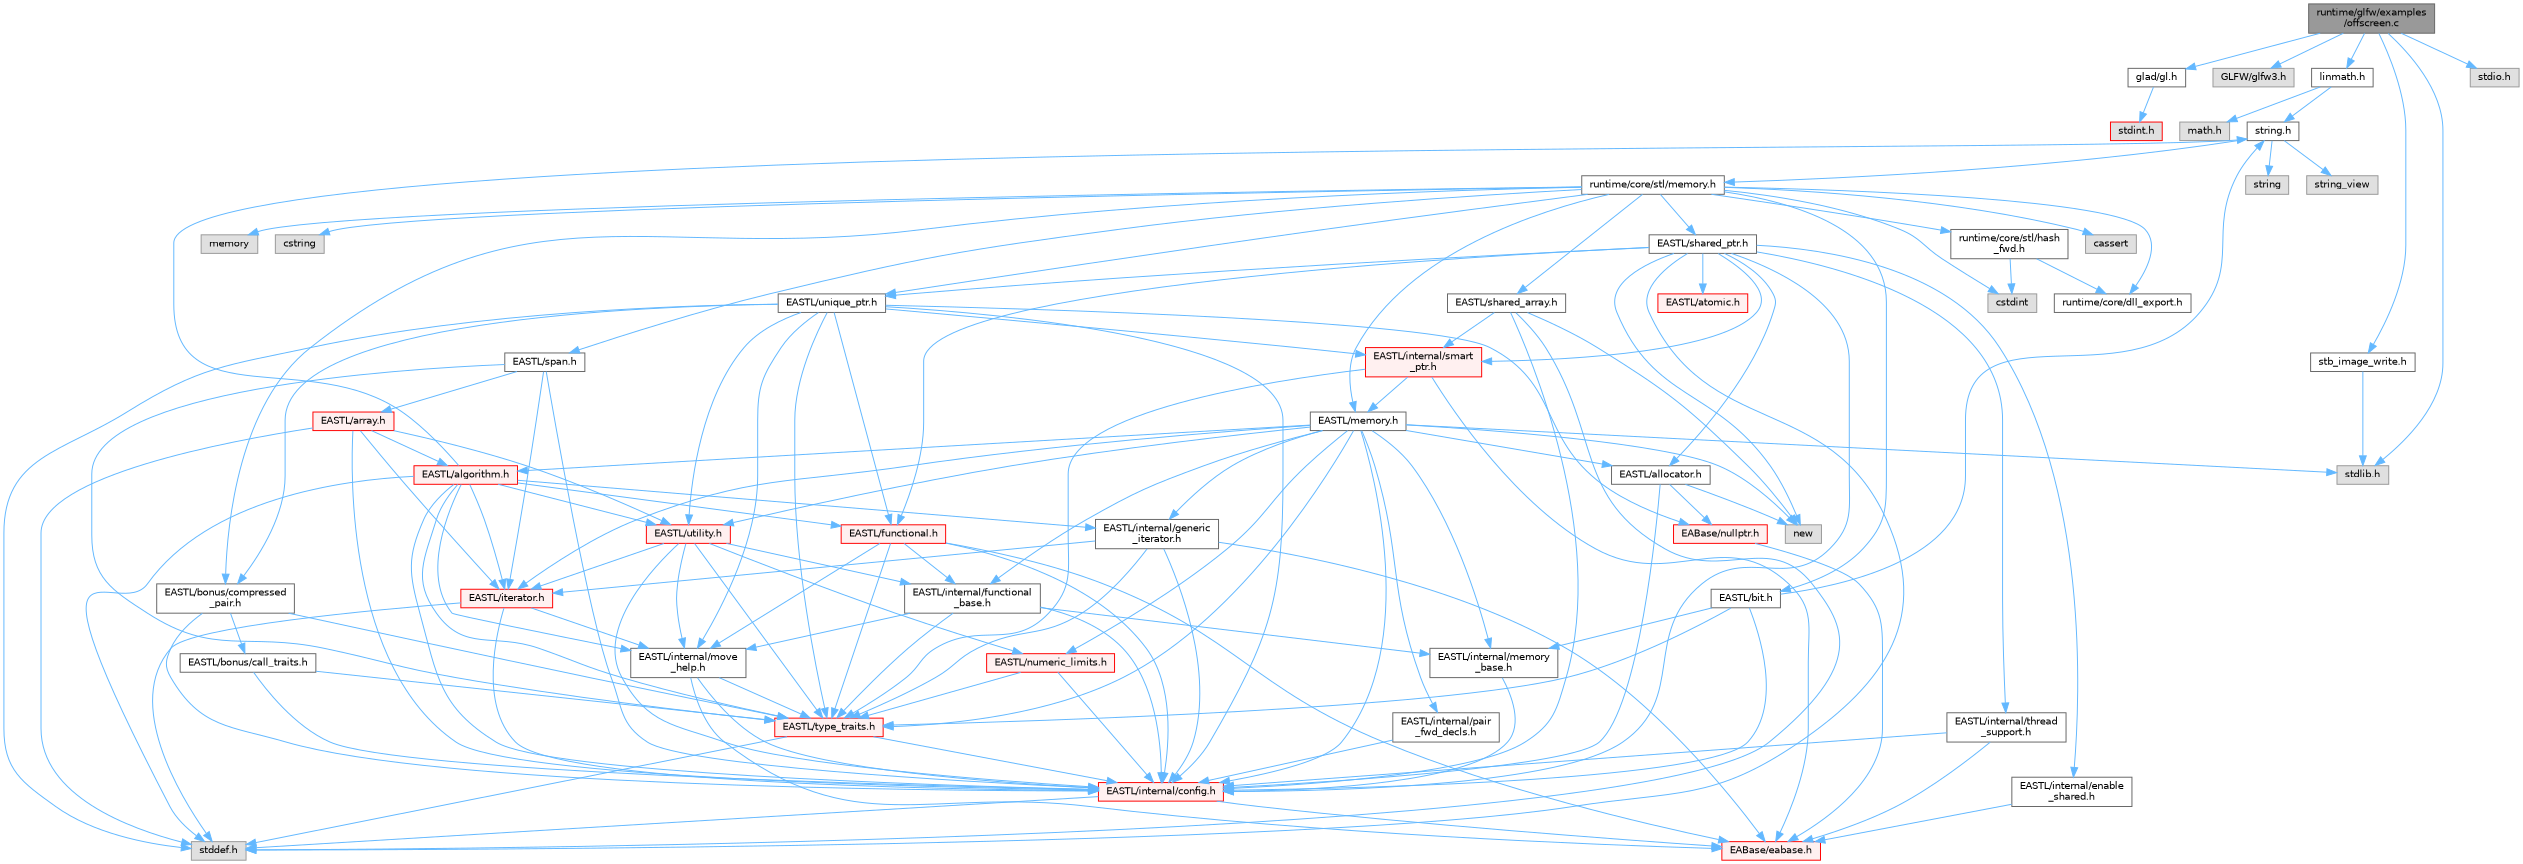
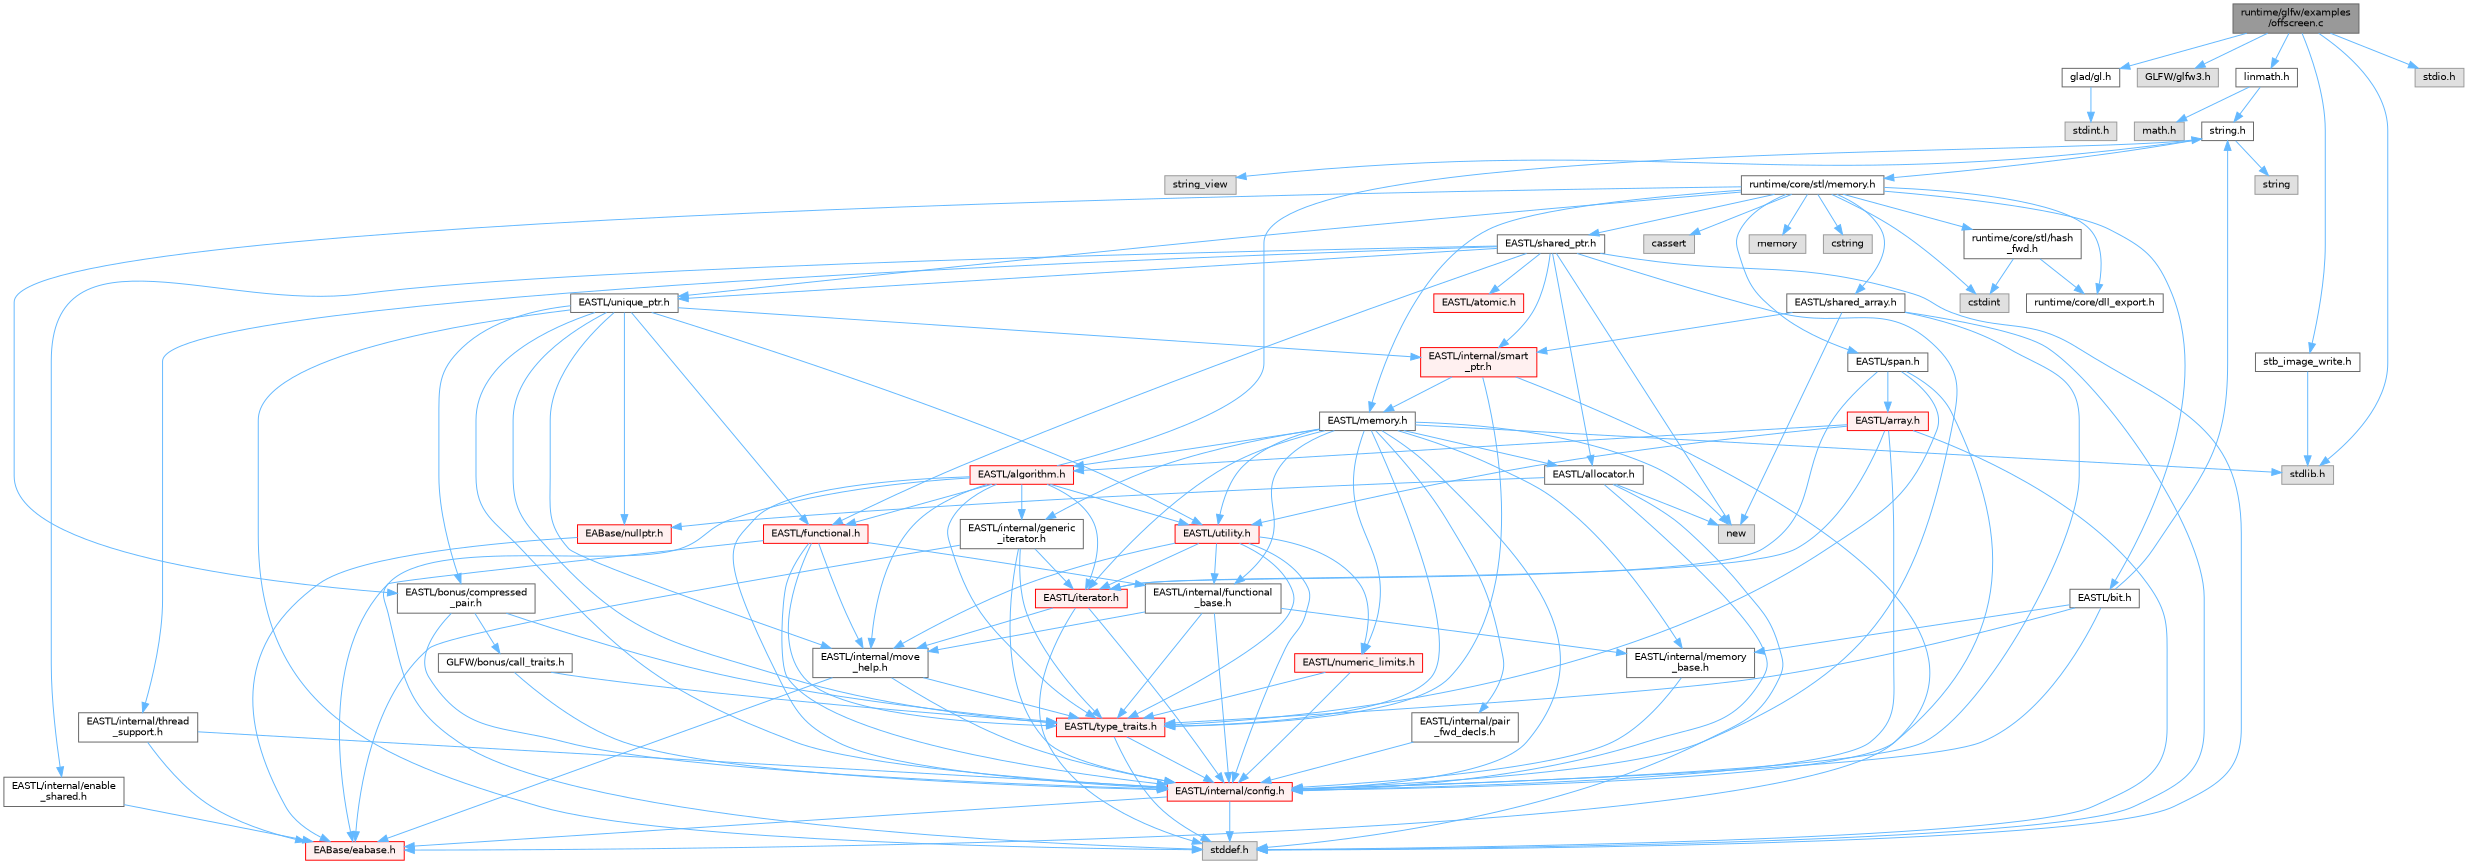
node "stdint.h": color red -> grey60
node "EASTL/bonus/call_traits.h": label "EASTL/bonus/call_traits.h" -> "GLFW/bonus/call_traits.h"
edge "EASTL/allocator.h" -> "stddef.h": added
